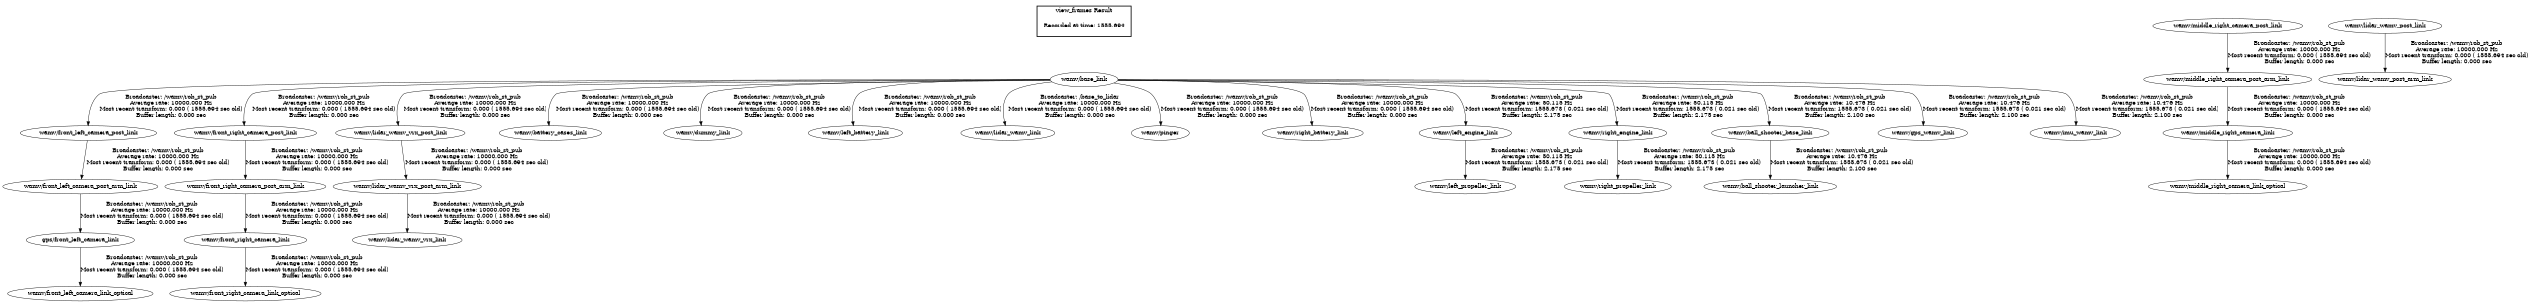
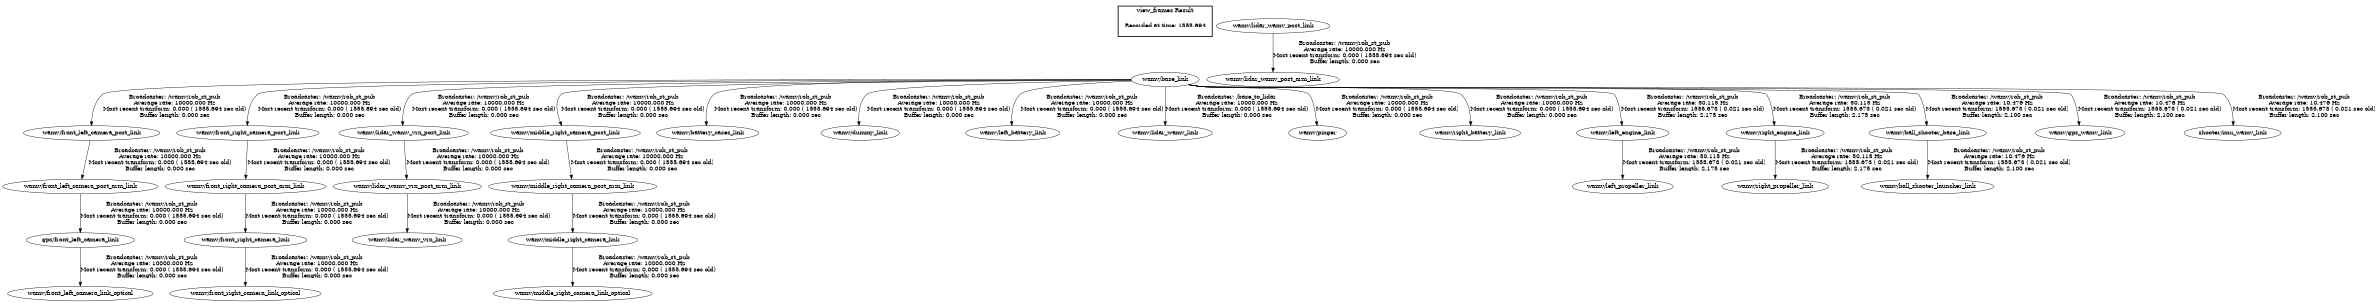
edge "wamv/base_link" -> "wamv/middle_right_camera_post_link": added, label "Broadcaster: /wamv/rob_st_pub Average rate: 10000.000 Hz Most recent transform: 0.000 ( 1555.694 sec old) Buffer length: 0.000 sec"
node "wamv/imu_wamv_link": label "wamv/imu_wamv_link" -> "shooter/imu_wamv_link"
